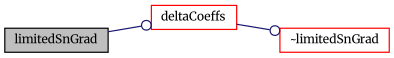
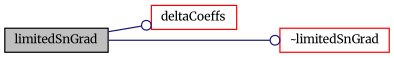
edge "deltaCoeffs" -> "~limitedSnGrad": now "limitedSnGrad" -> "~limitedSnGrad"
